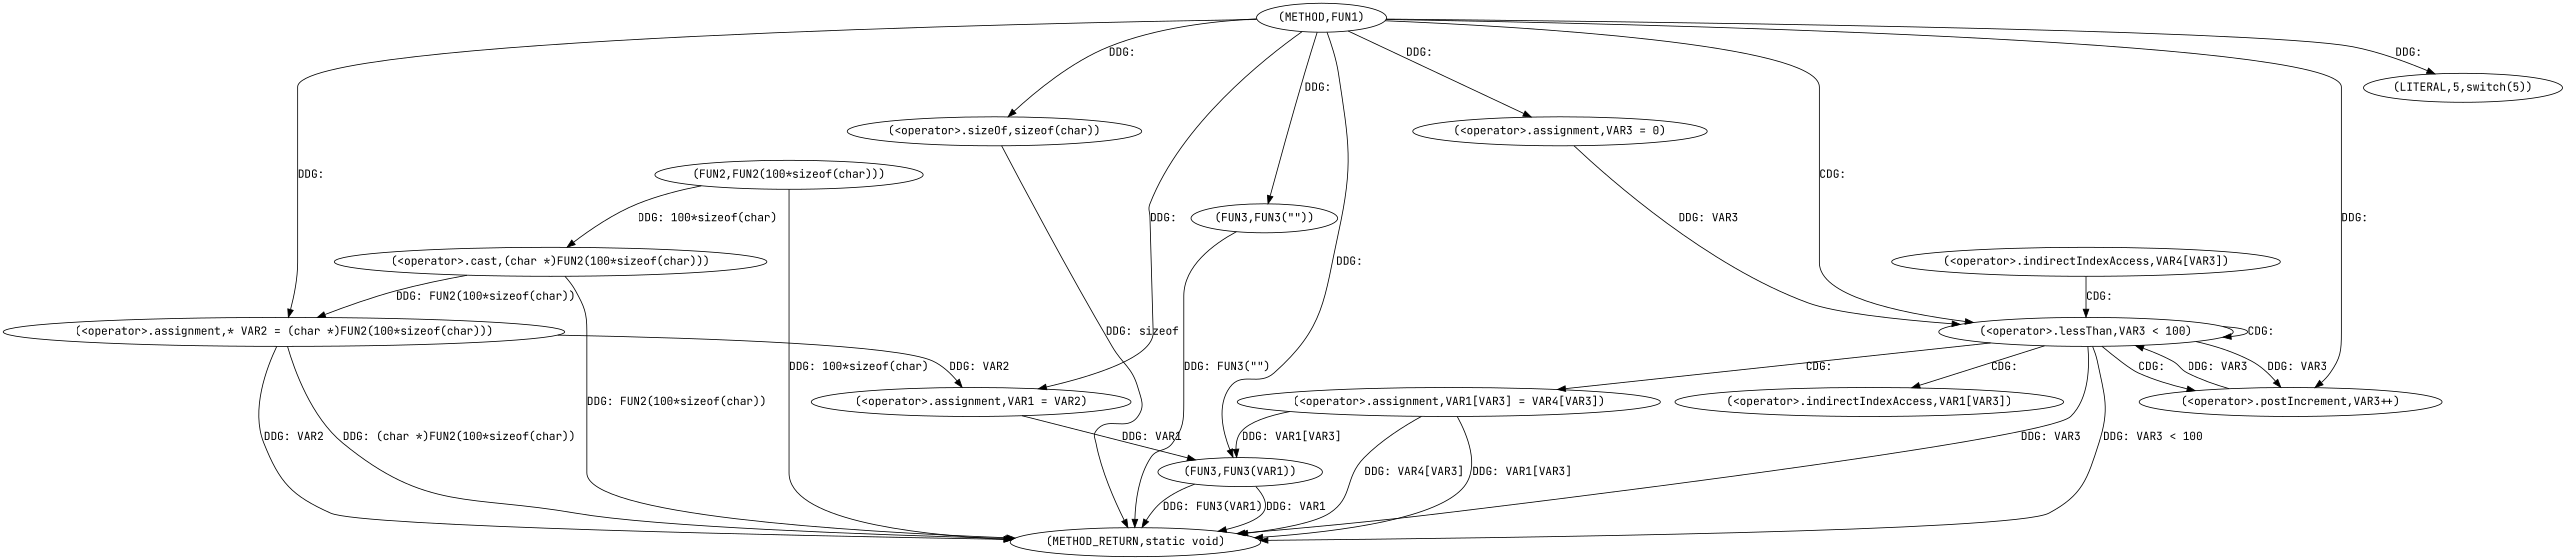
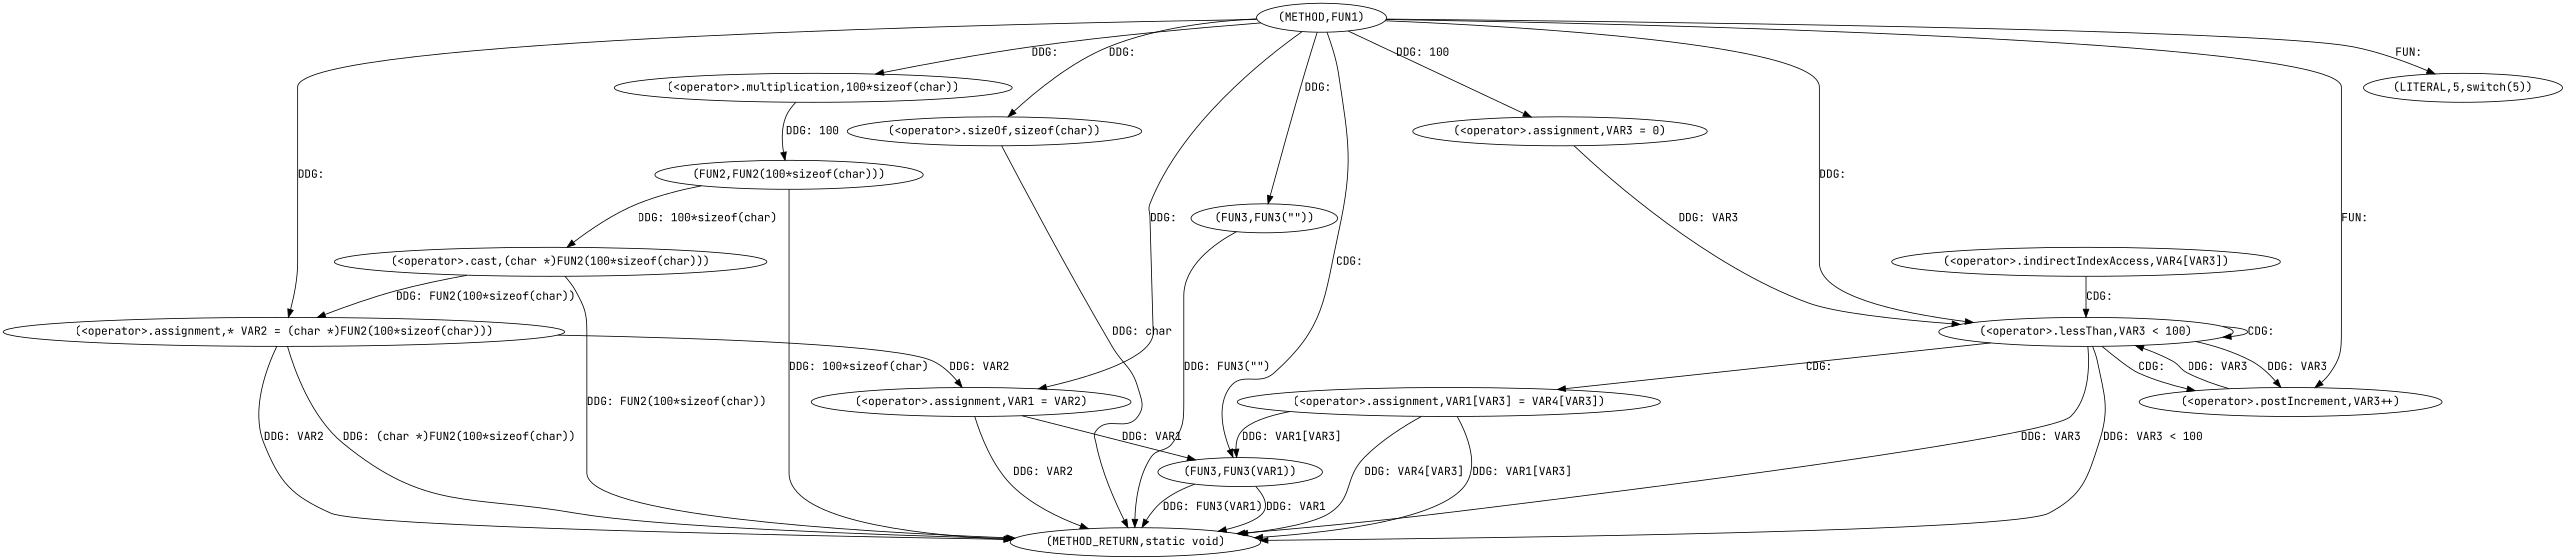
edge "(METHOD,FUN1)" -> "(<operator>.assignment,VAR3 = 0)": label "DDG: " -> "DDG: 100"
edge "(METHOD,FUN1)" -> "(LITERAL,5,switch(5))": label "DDG: " -> "FUN: "
node "(<operator>.multiplication,100*sizeof(char))": added
edge "(METHOD,FUN1)" -> "(<operator>.lessThan,VAR3 < 100)": label "CDG: " -> "DDG: "
edge "(METHOD,FUN1)" -> "(<operator>.postIncrement,VAR3++)": label "DDG: " -> "FUN: "
edge "(METHOD,FUN1)" -> "(FUN3,FUN3(VAR1))": label "DDG: " -> "CDG: "
edge "(<operator>.sizeOf,sizeof(char))" -> "(METHOD_RETURN,static void)": label "DDG: sizeof" -> "DDG: char"
node "(<operator>.indirectIndexAccess,VAR1[VAR3])": removed
edge "(<operator>.assignment,VAR1 = VAR2)" -> "(METHOD_RETURN,static void)": added, label "DDG: VAR2"
